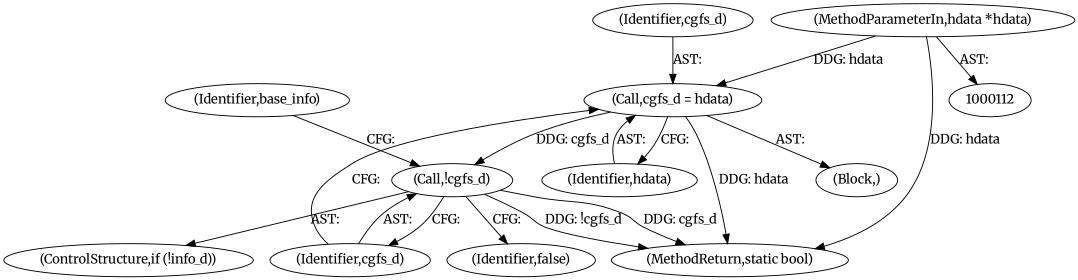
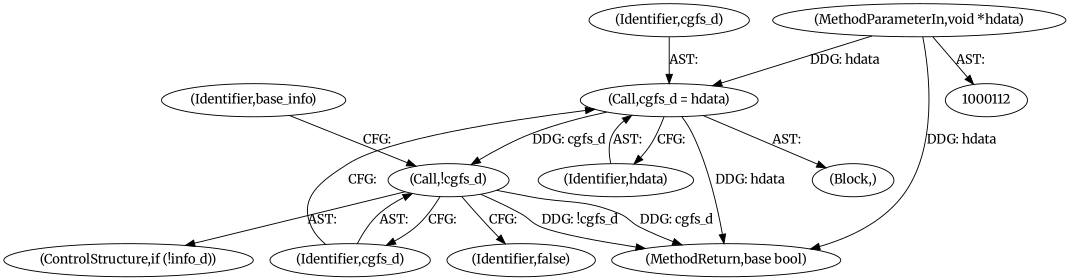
node "(MethodParameterIn,hdata *hdata)": label "(MethodParameterIn,hdata *hdata)" -> "(MethodParameterIn,void *hdata)"
node "(MethodReturn,static bool)": label "(MethodReturn,static bool)" -> "(MethodReturn,base bool)"
